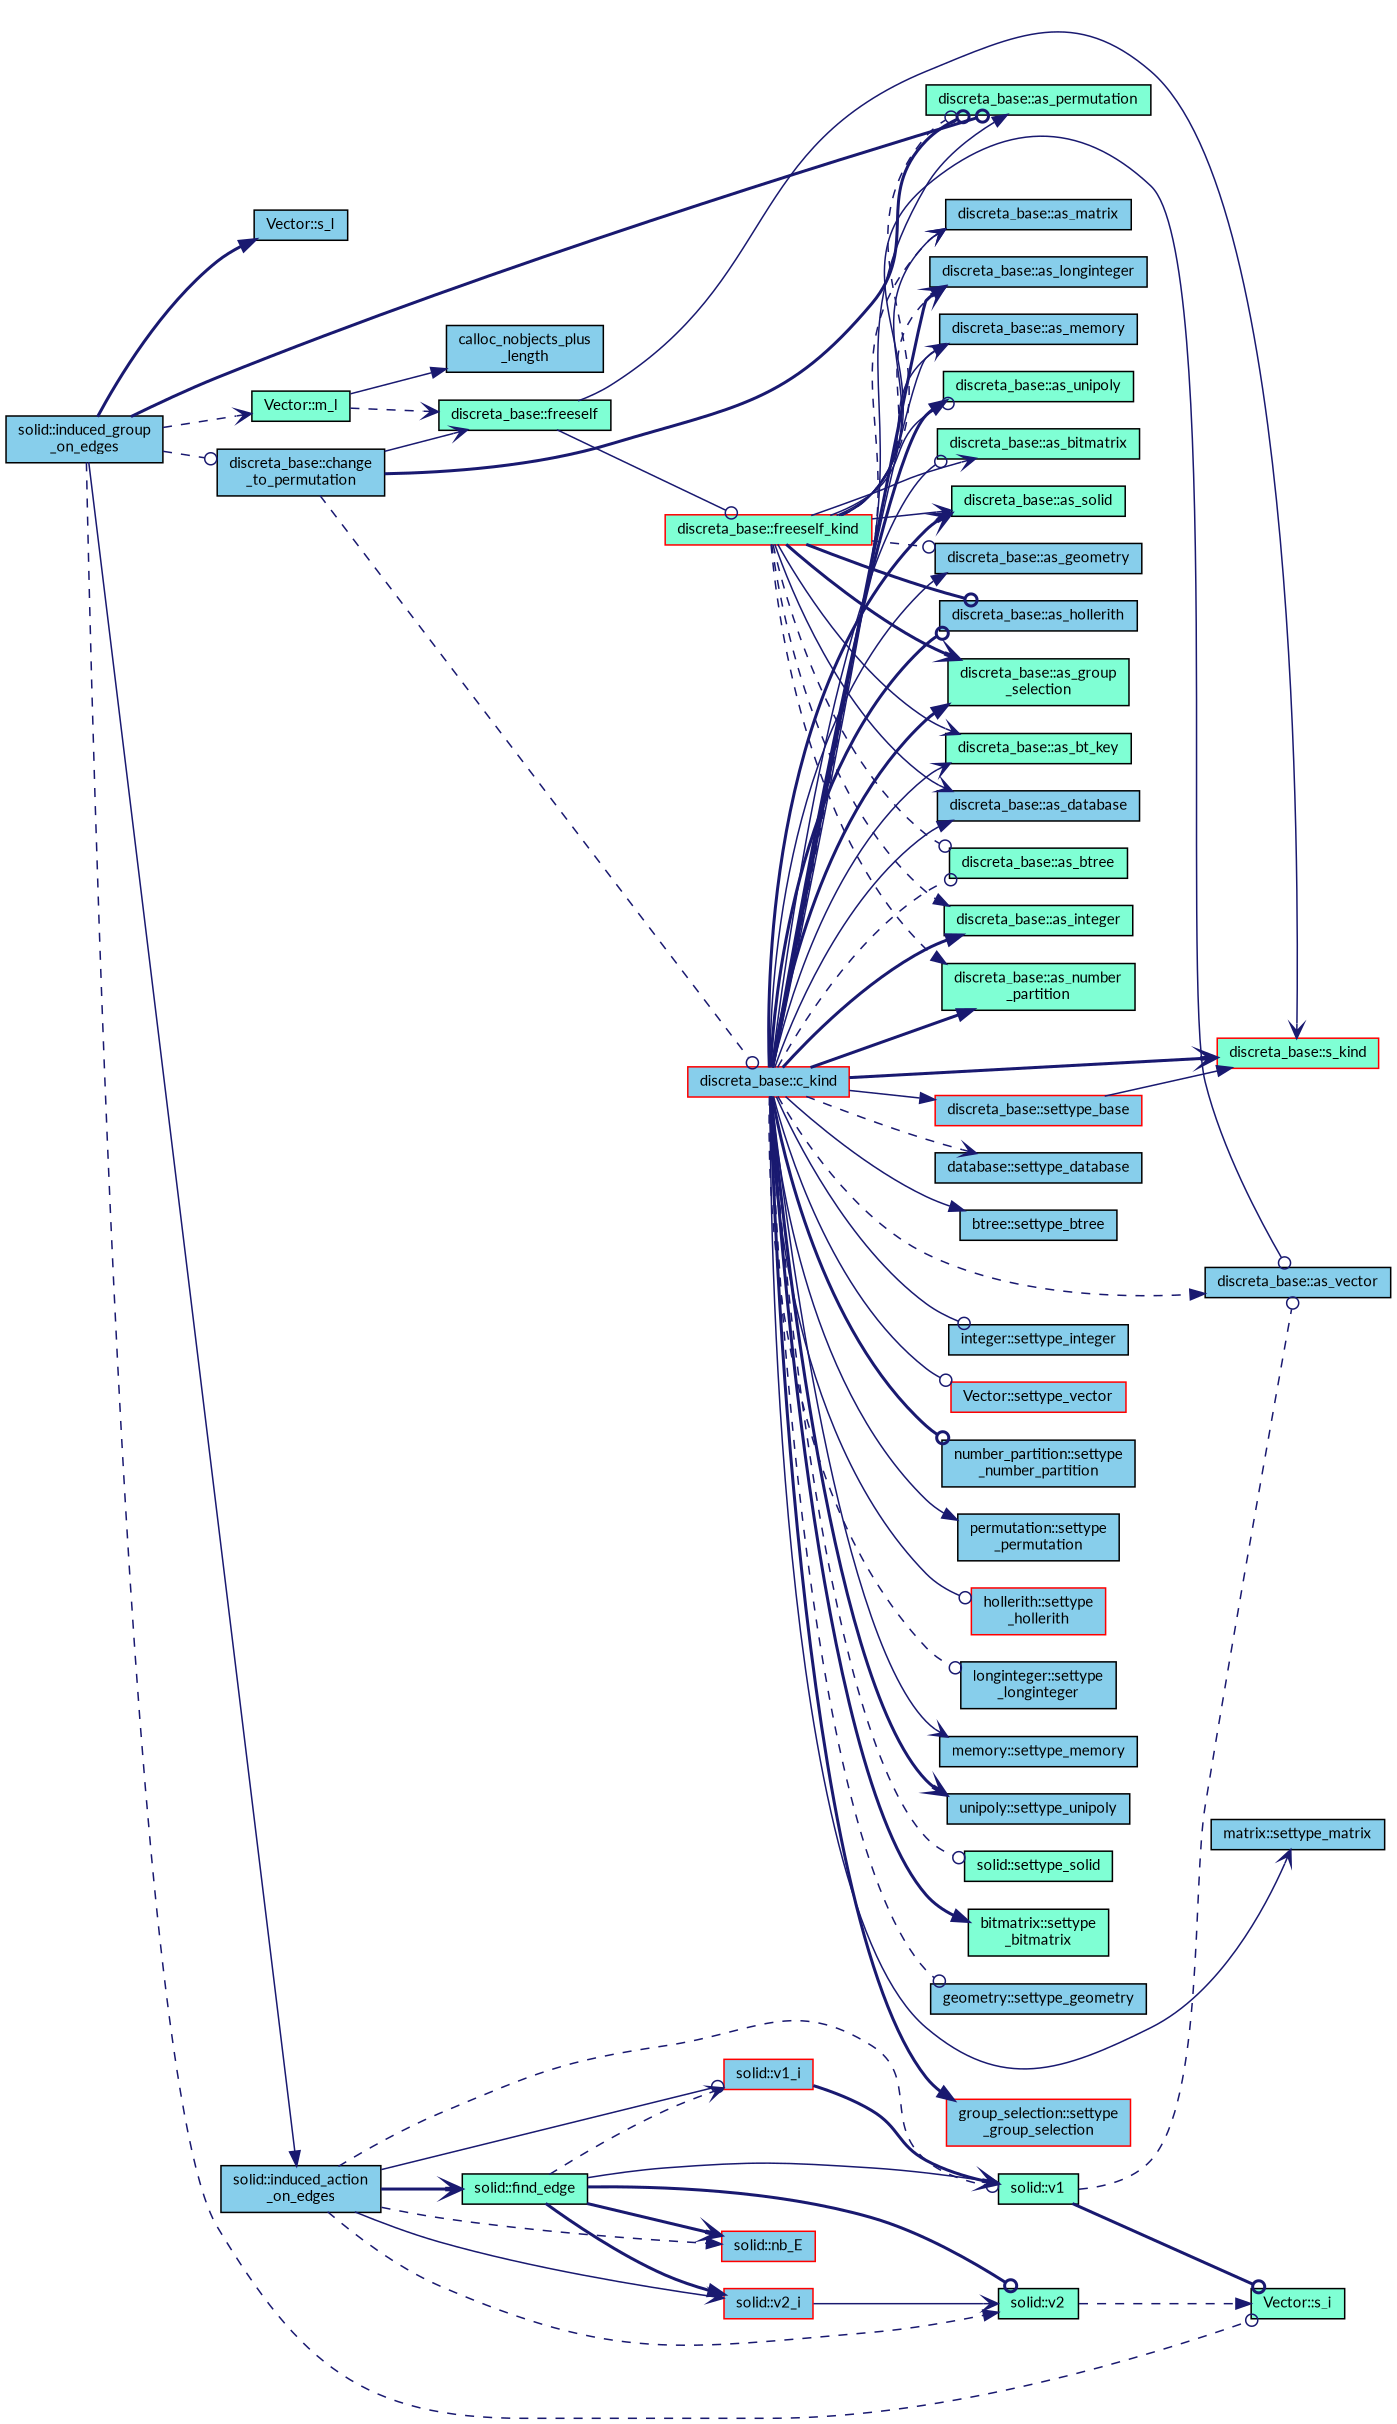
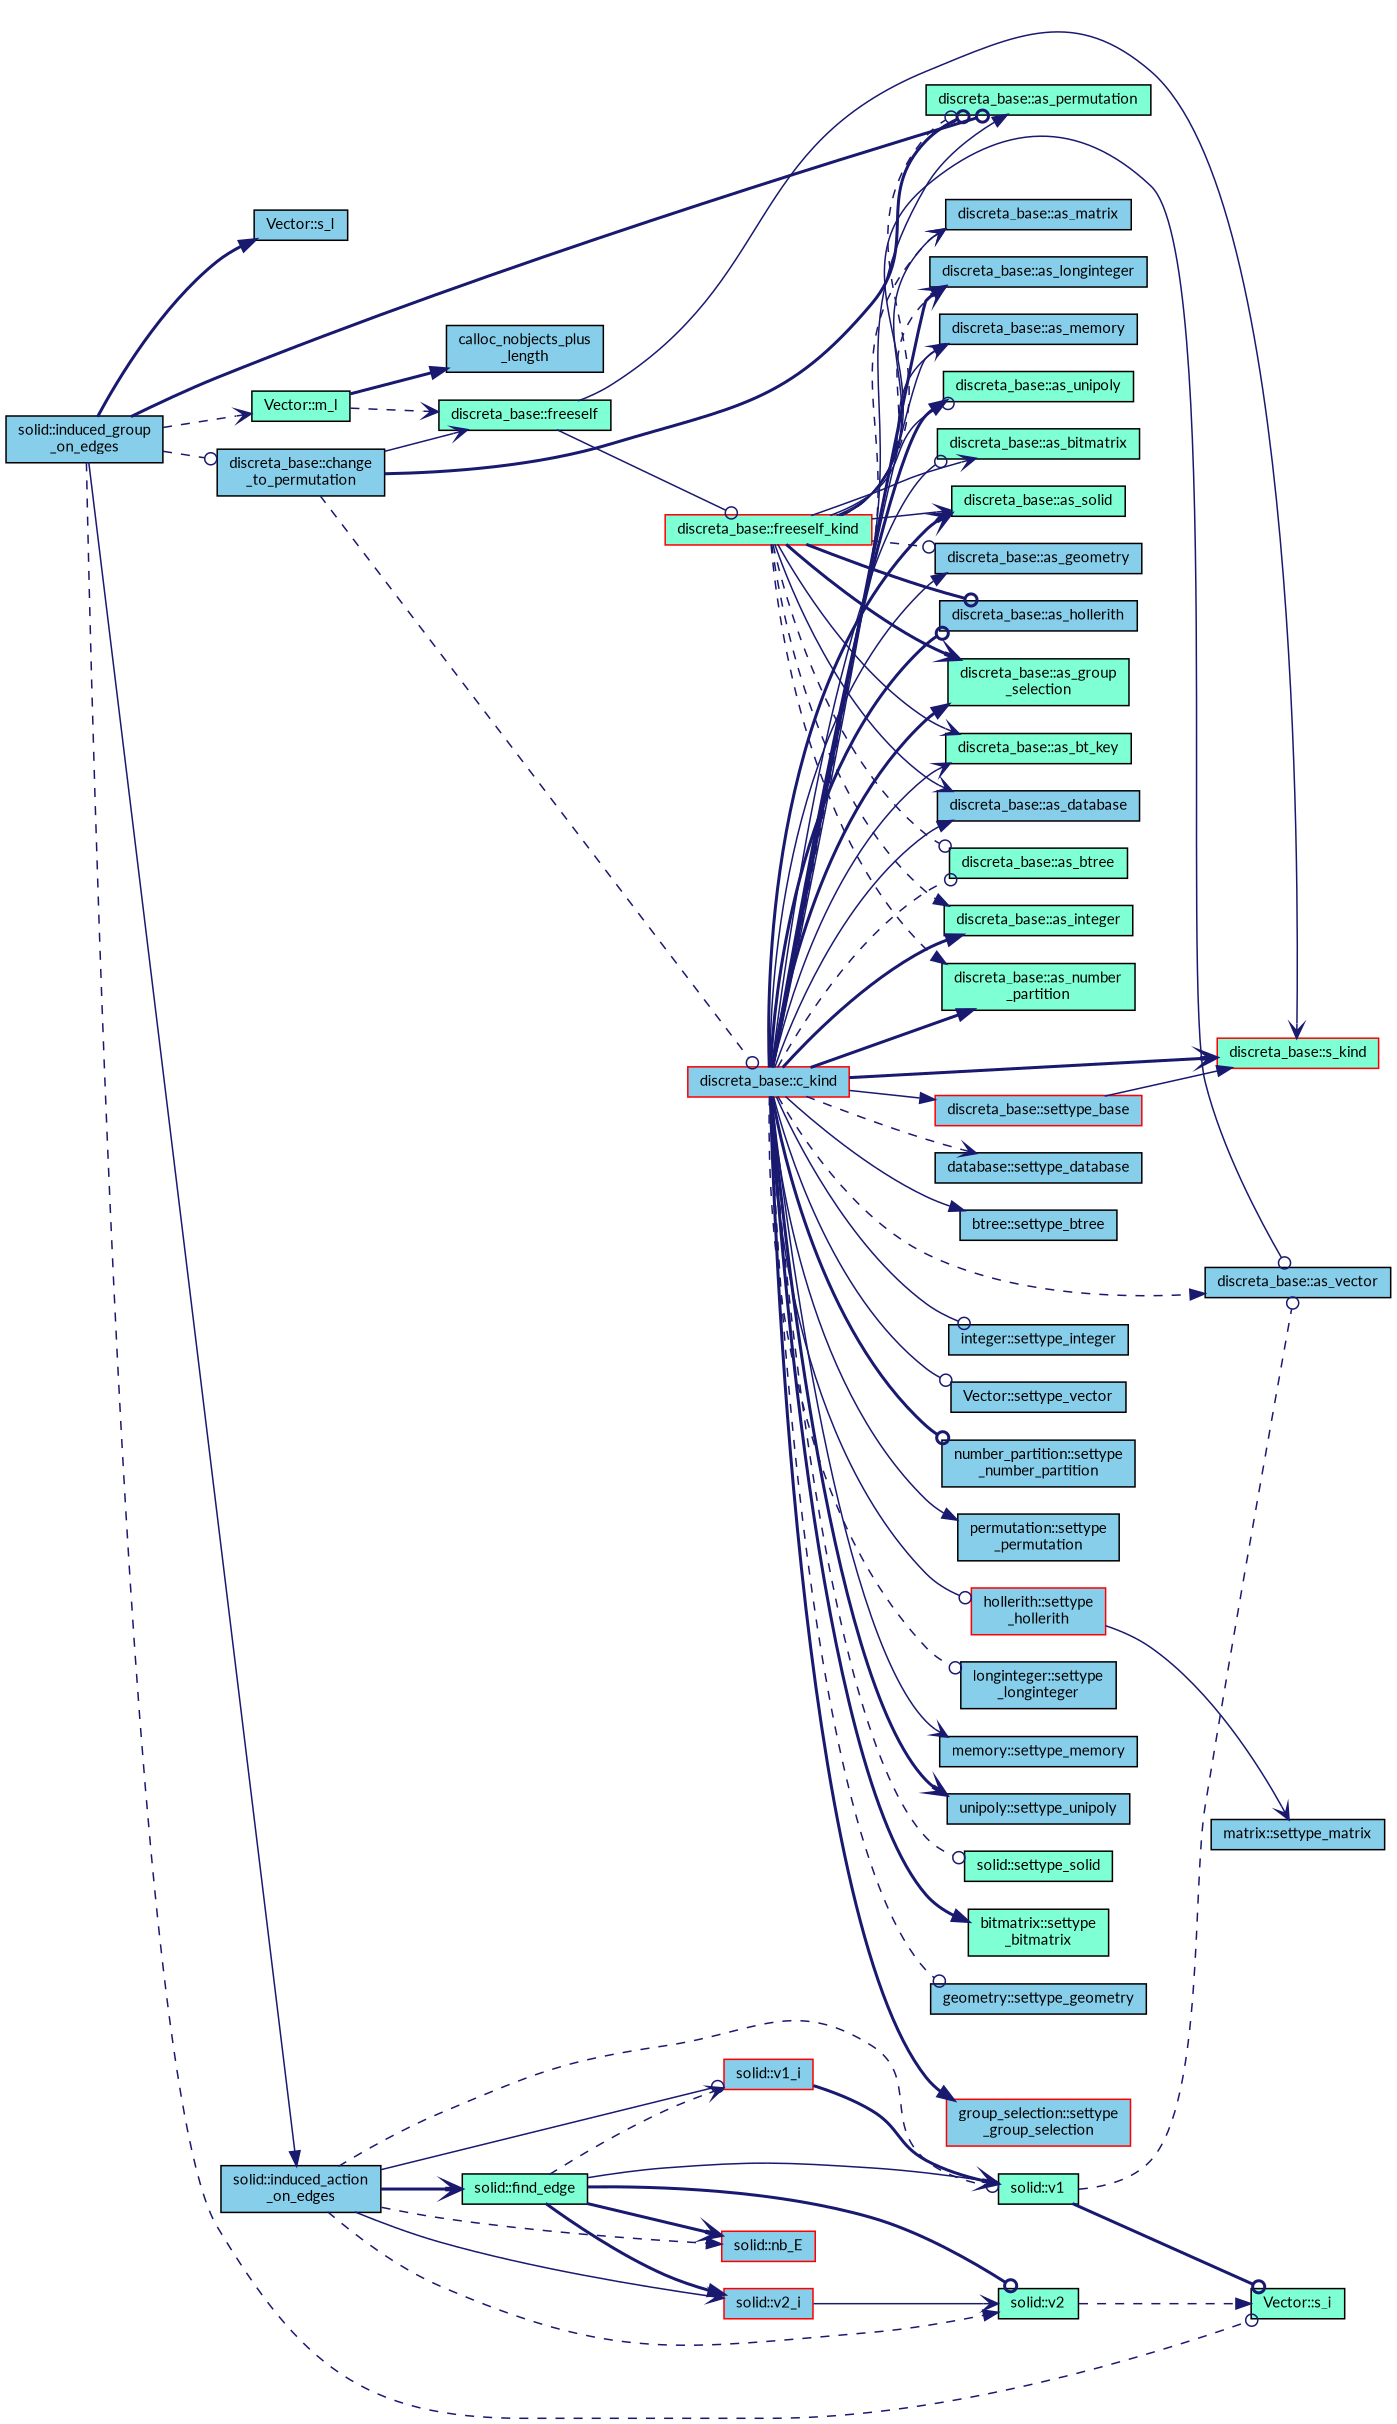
edge "Vector::m_l" -> "calloc_nobjects_plus _length": style solid -> bold
node "Vector::settype_vector": color red -> black
edge "discreta_base::c_kind" -> "matrix::settype_matrix": now "hollerith::settype _hollerith" -> "matrix::settype_matrix"
